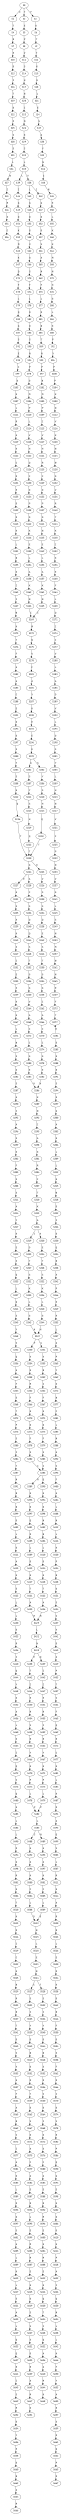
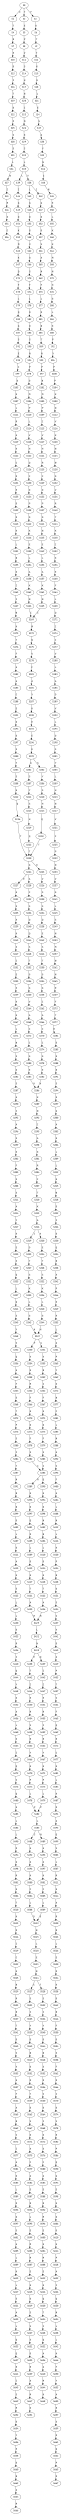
edge "S281" -> "S277": reversed
